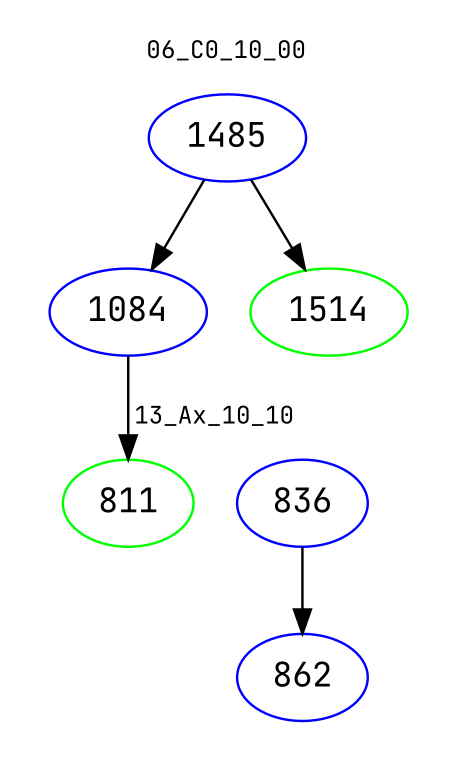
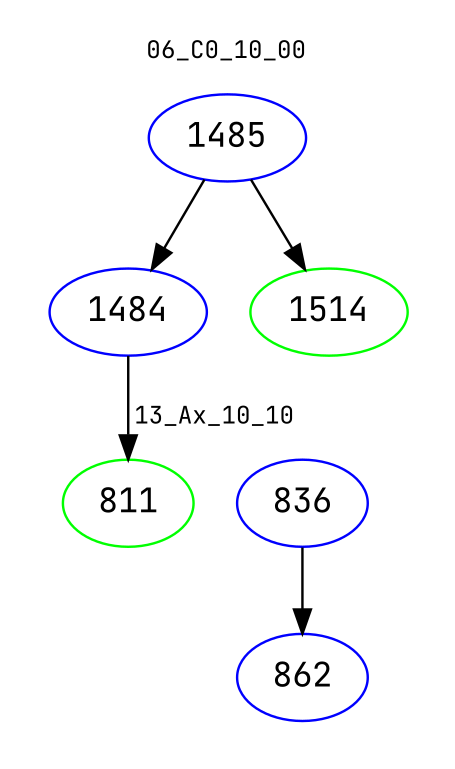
node "1084": label "1084" -> "1484"
